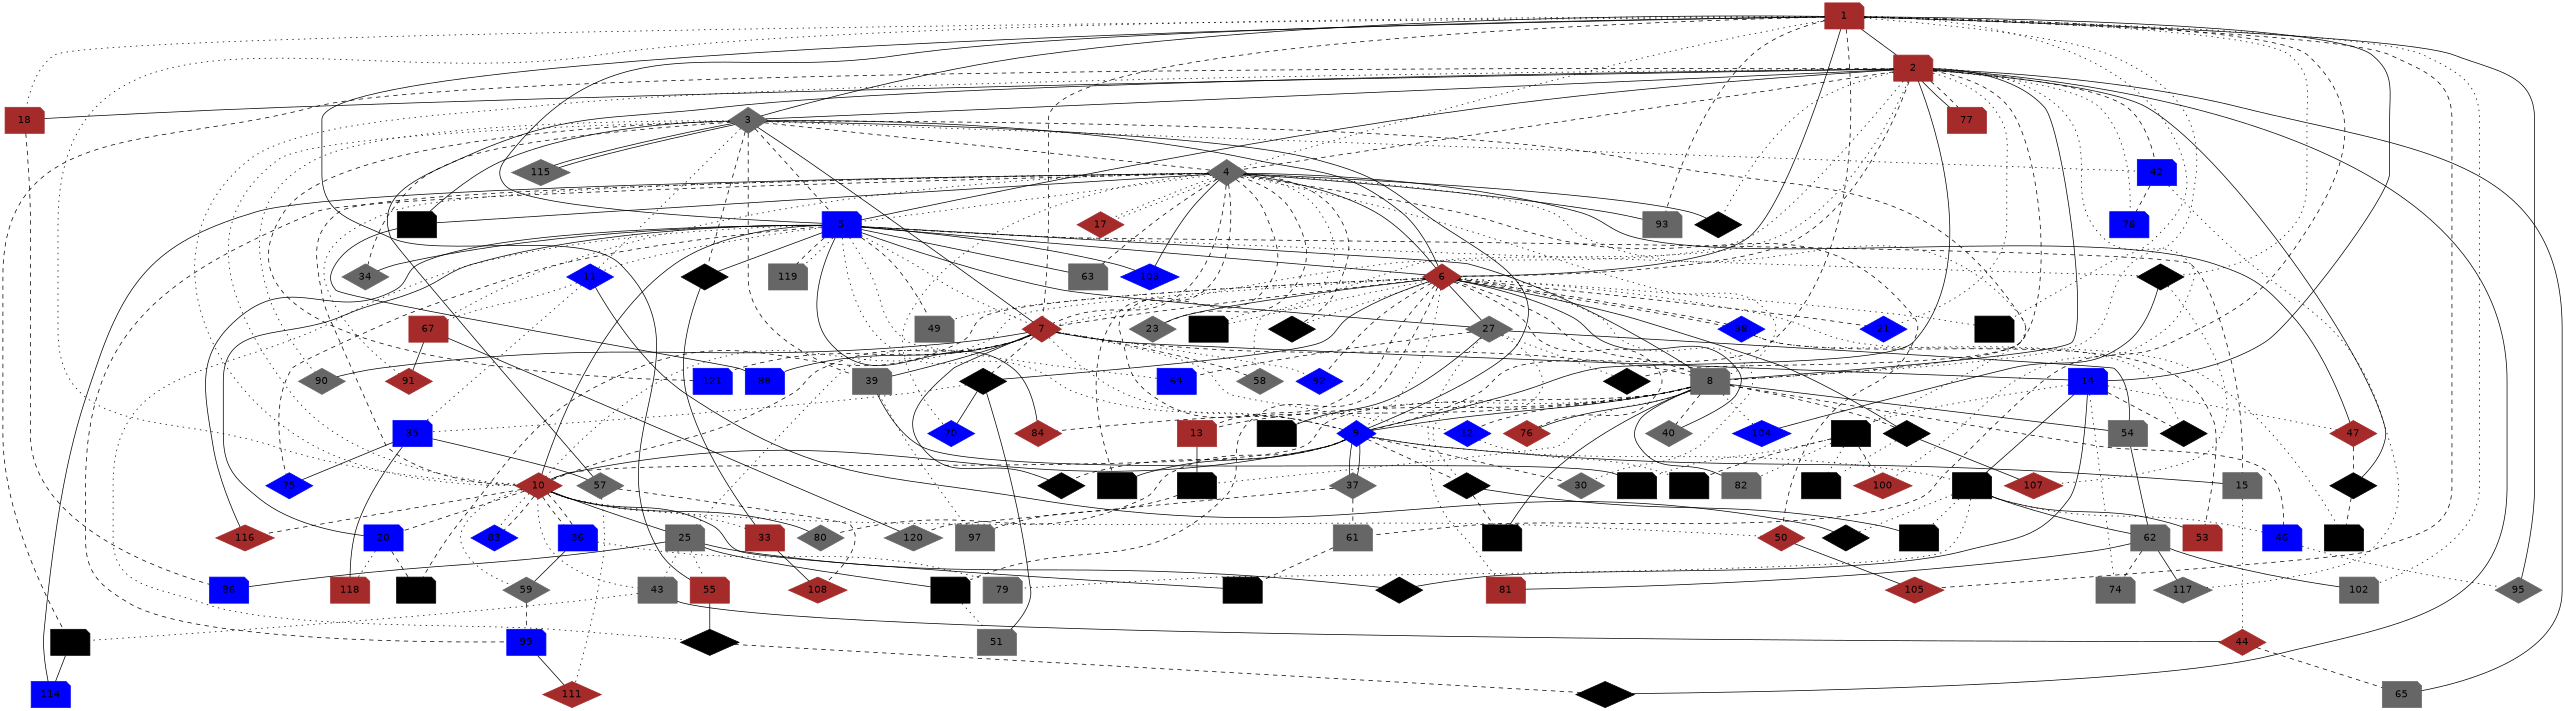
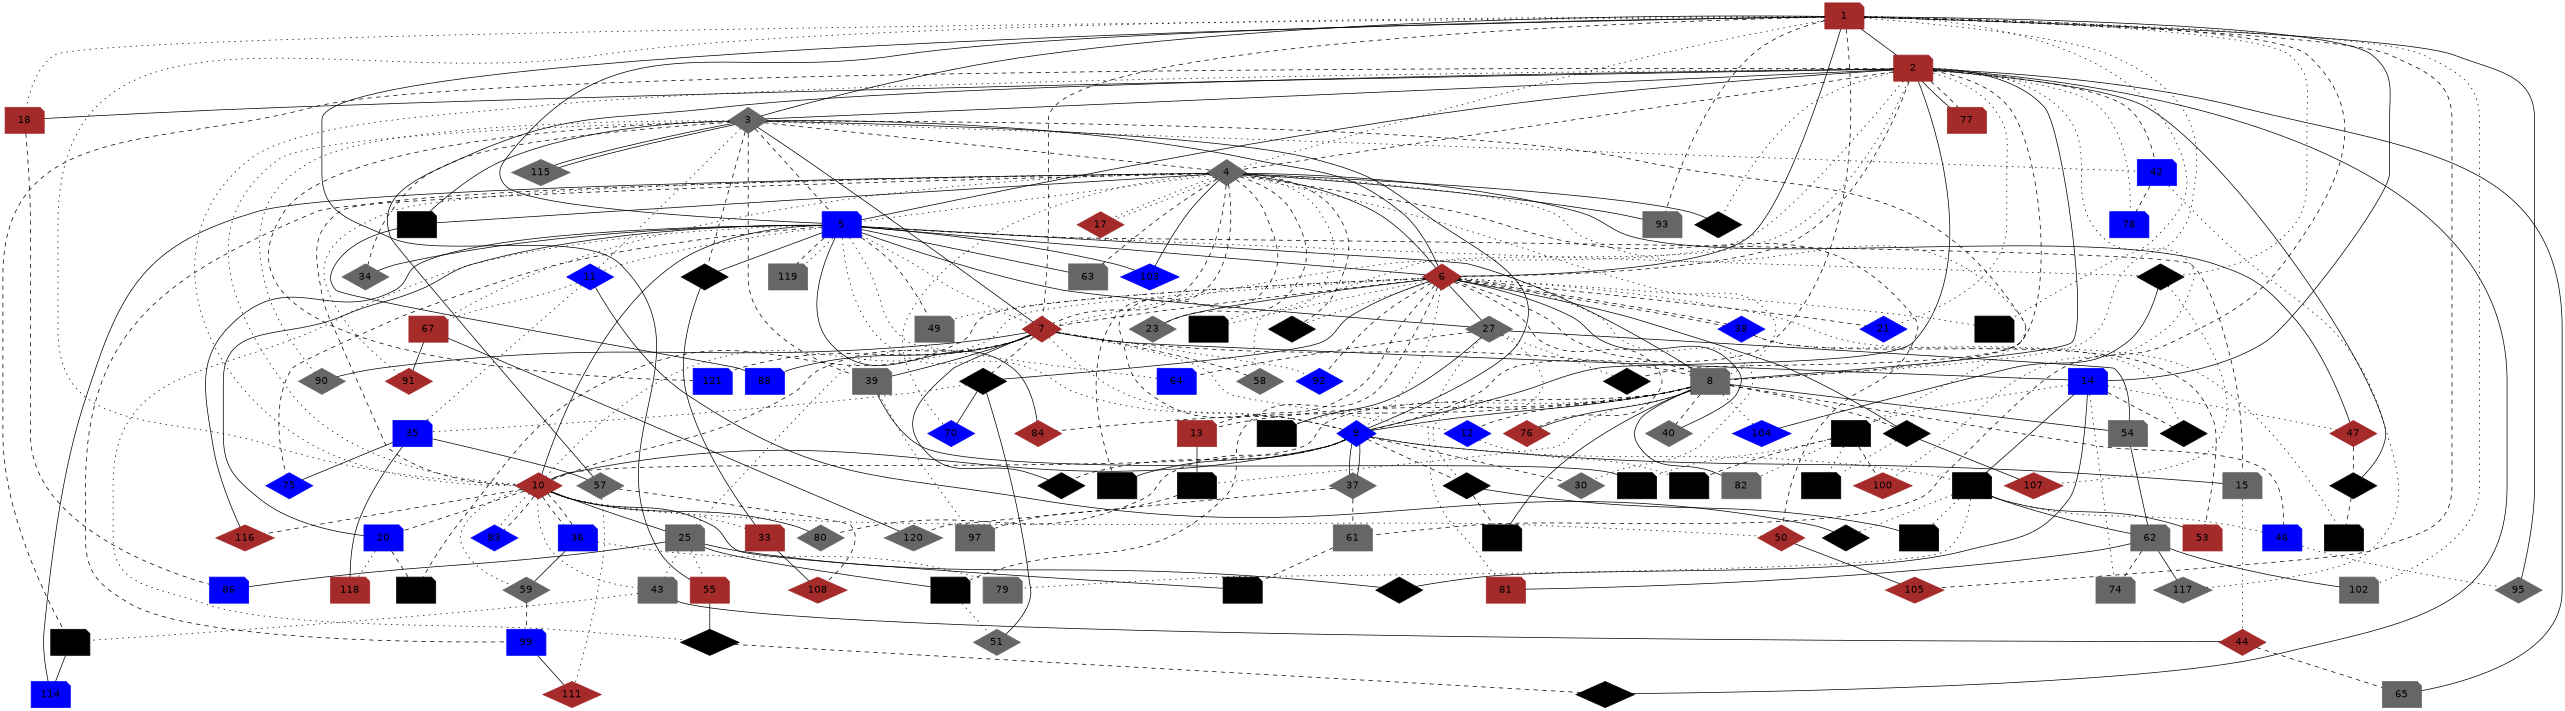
node "51": shape note -> diamond
